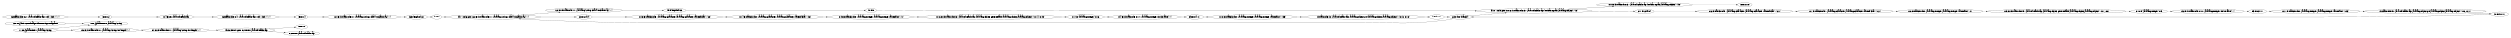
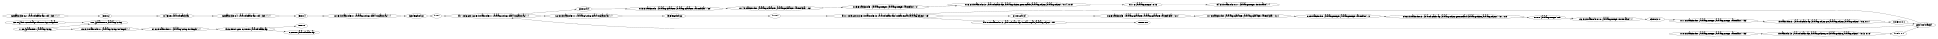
node "$i5 = $i4 + 1": removed
